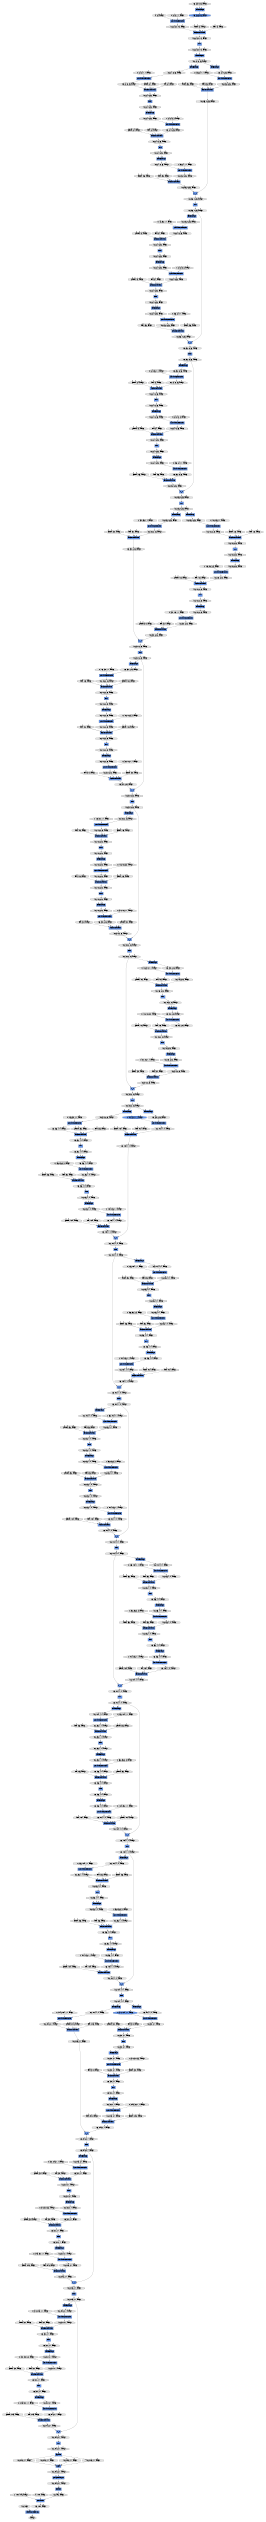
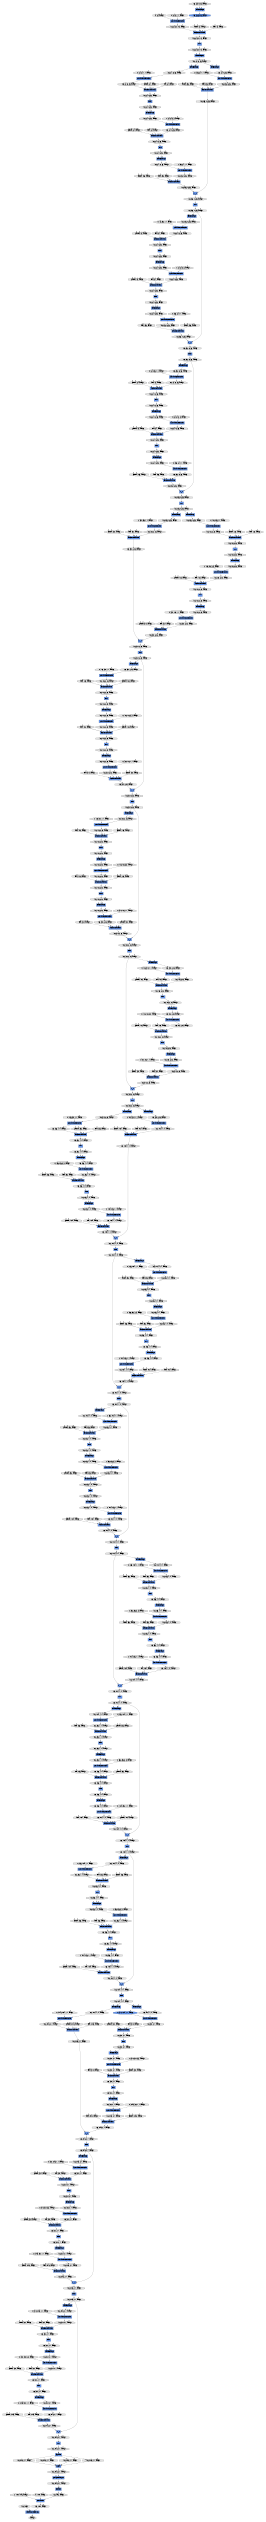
node "W: (1024, 512, 1, 1), float32": fillcolor #6495ed -> #e0e0e0
